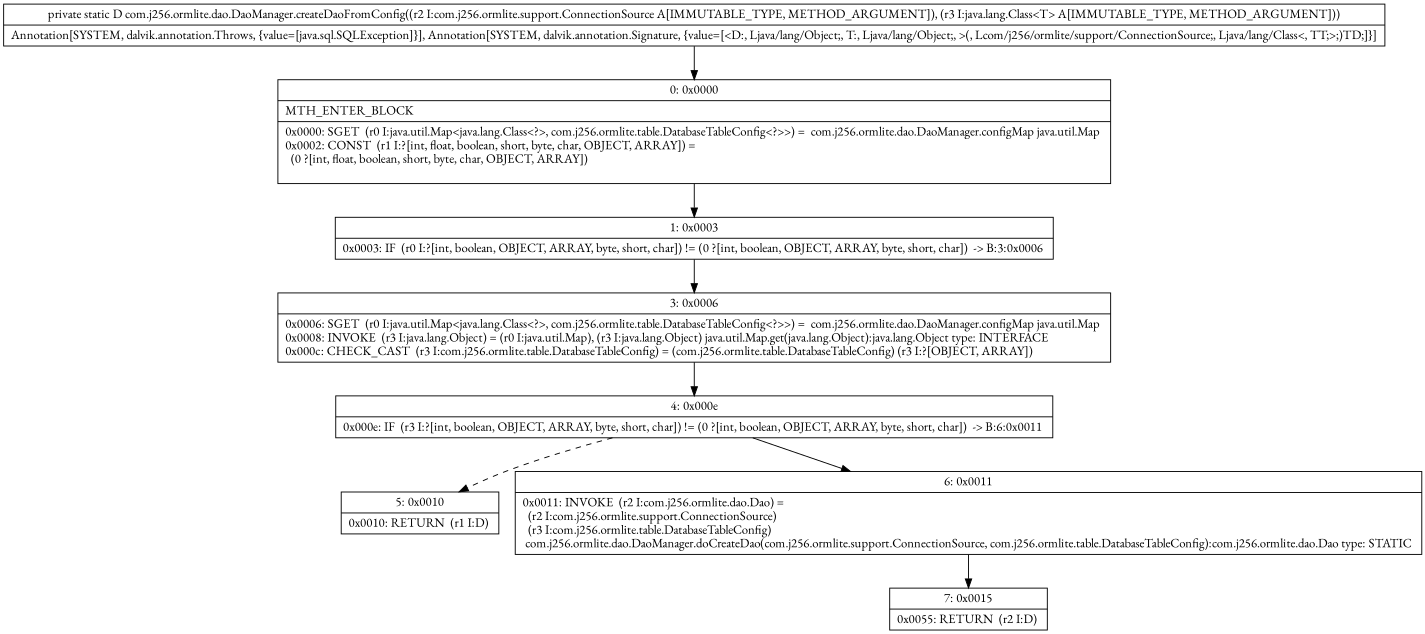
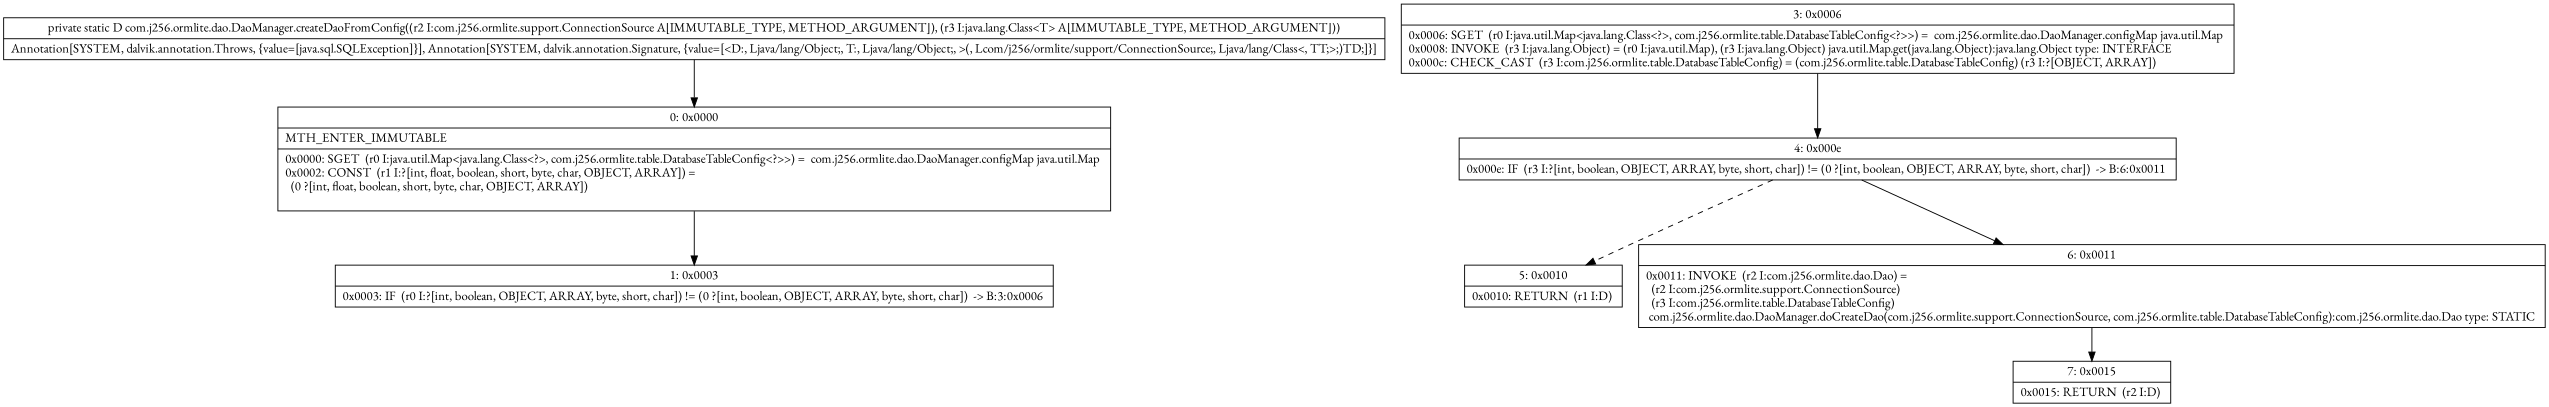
node "0: 0x0000": text "MTH_ENTER_BLOCK" -> "MTH_ENTER_IMMUTABLE"
edge "1: 0x0003" -> "3: 0x0006": removed
node "7: 0x0015": text "0x0055: RETURN  (r2 I:D)" -> "0x0015: RETURN  (r2 I:D)"
